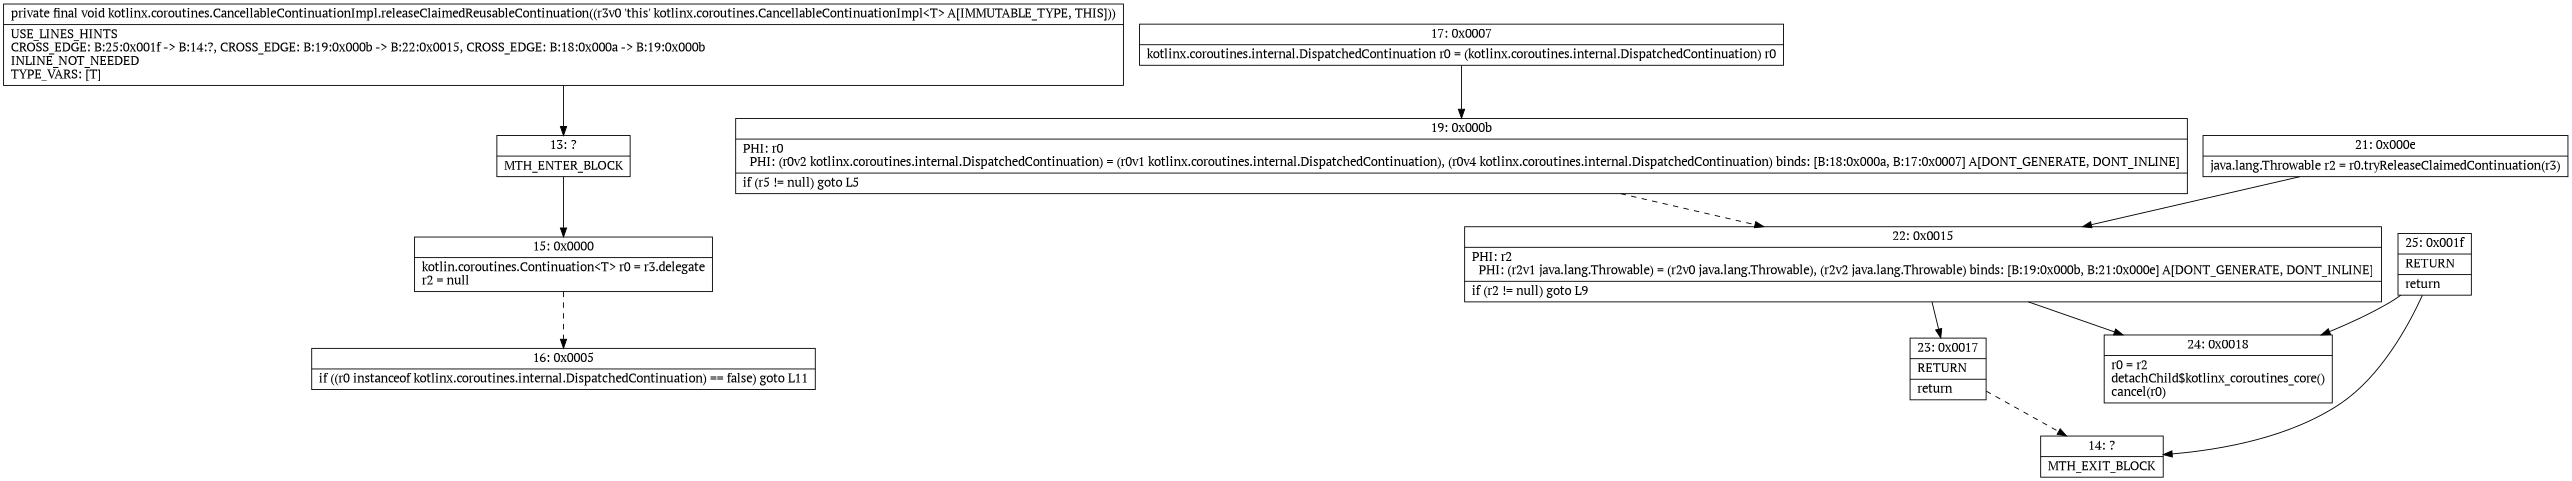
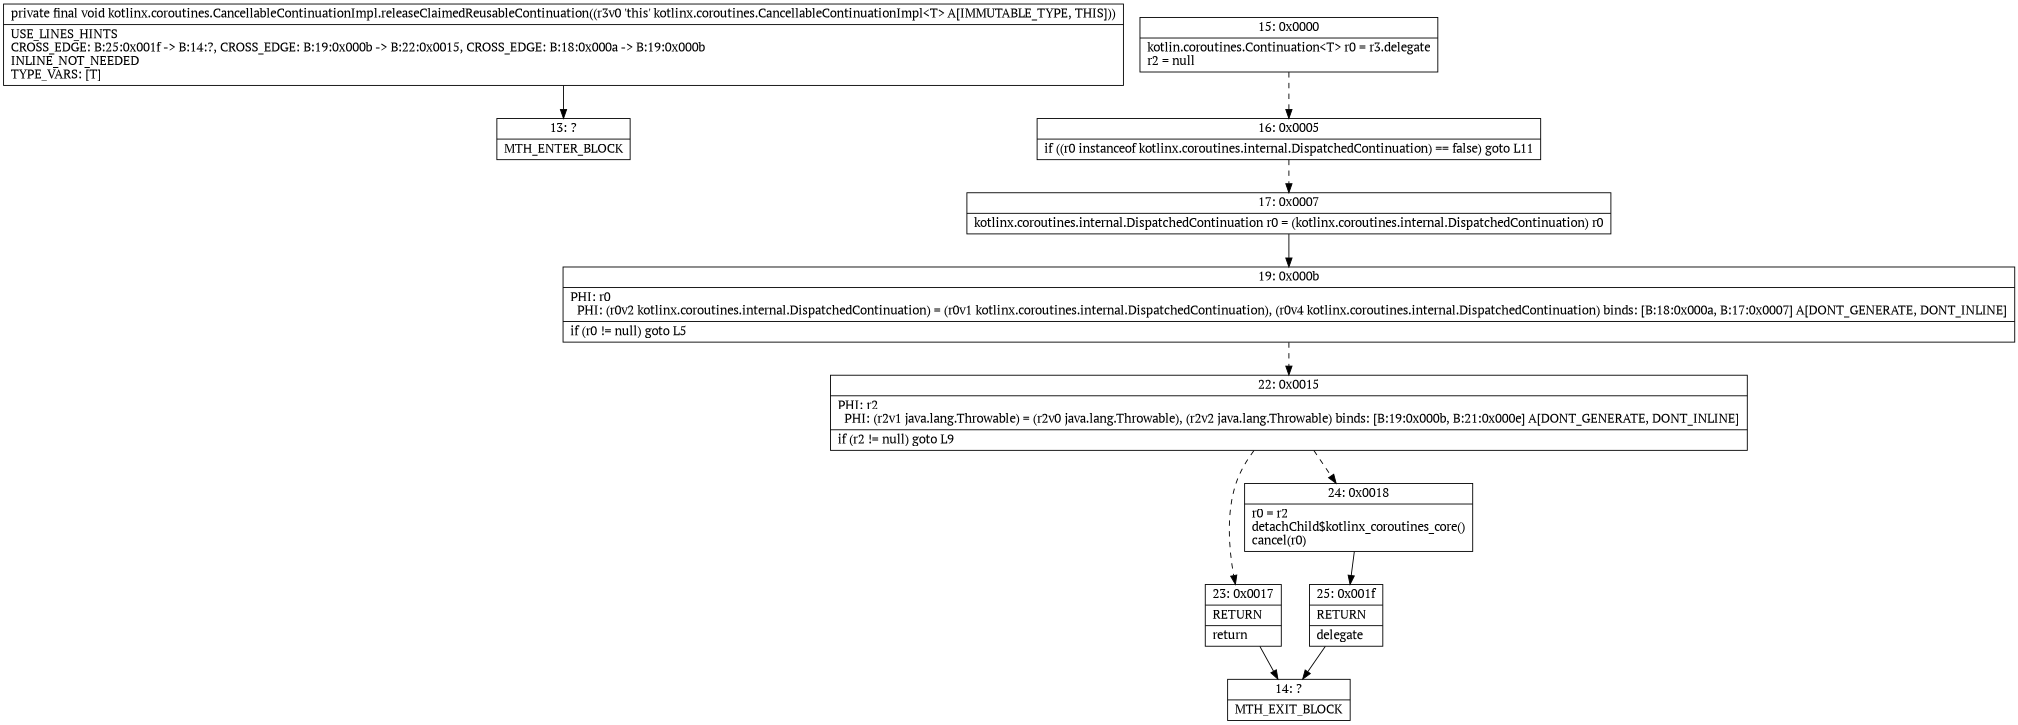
node "21: 0x000e": removed
edge "16: 0x0005" -> "17: 0x0007": added
node "19: 0x000b": text "if (r5 != null) goto L5" -> "if (r0 != null) goto L5"
edge "13: ?" -> "15: 0x0000": removed
node "25: 0x001f": text "return" -> "delegate"
edge "22: 0x0015" -> "23: 0x0017": style solid -> dashed
edge "25: 0x001f" -> "24: 0x0018": reversed
edge "22: 0x0015" -> "24: 0x0018": style solid -> dashed
edge "23: 0x0017" -> "14: ?": style dashed -> solid
